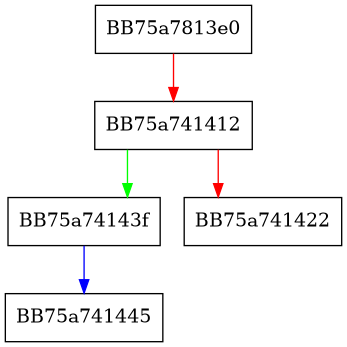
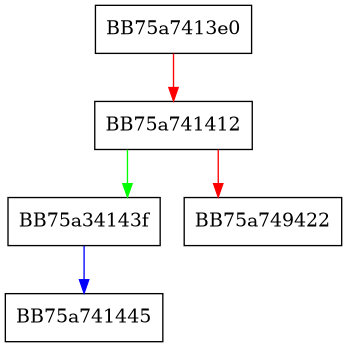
node "BB75a7813e0": label "BB75a7813e0" -> "BB75a7413e0"
node "BB75a74143f": label "BB75a74143f" -> "BB75a34143f"
node "BB75a741422": label "BB75a741422" -> "BB75a749422"
